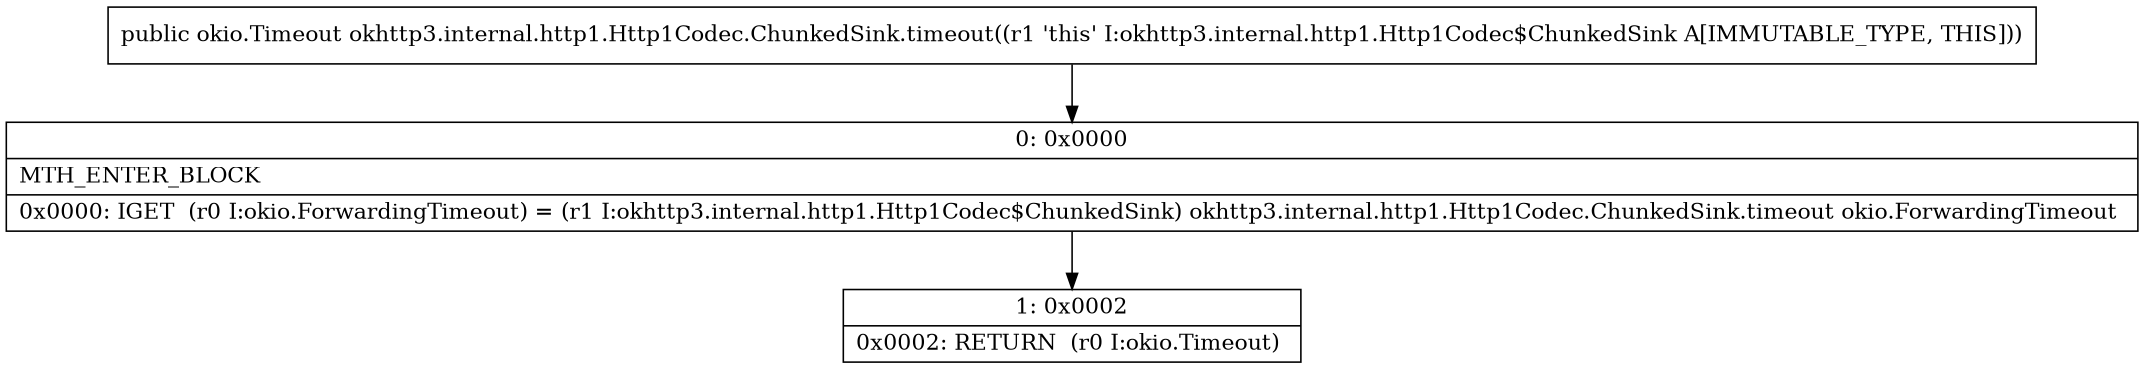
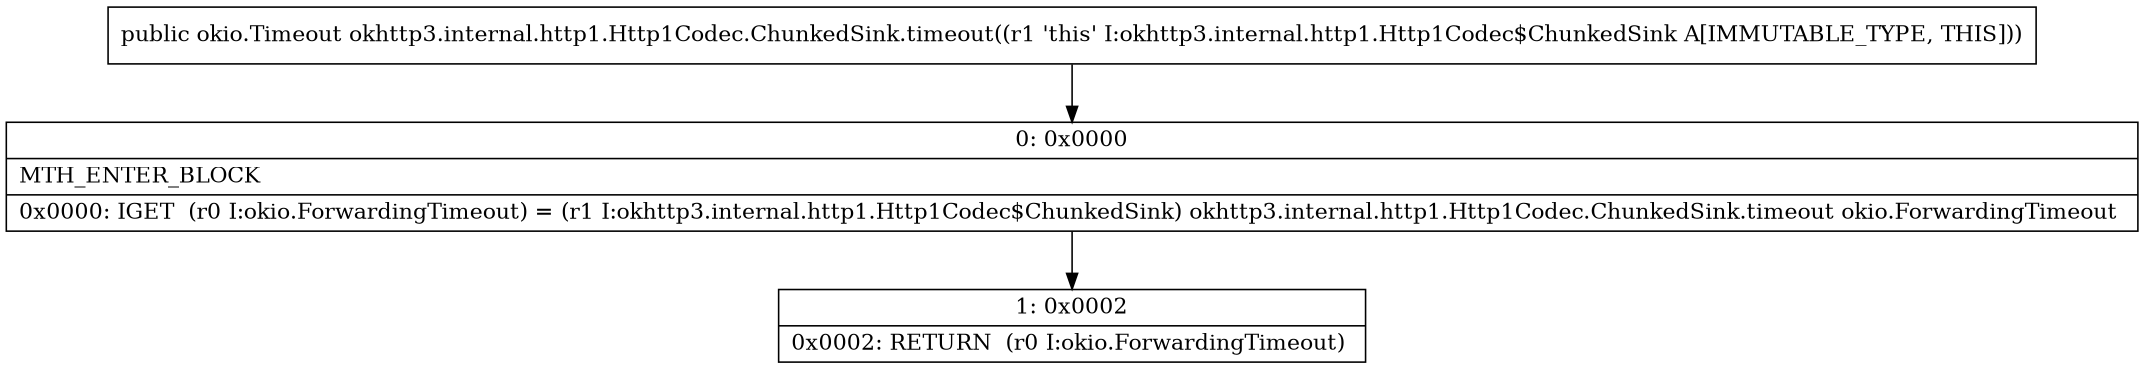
node "1: 0x0002": text "0x0002: RETURN  (r0 I:okio.Timeout)" -> "0x0002: RETURN  (r0 I:okio.ForwardingTimeout)"
